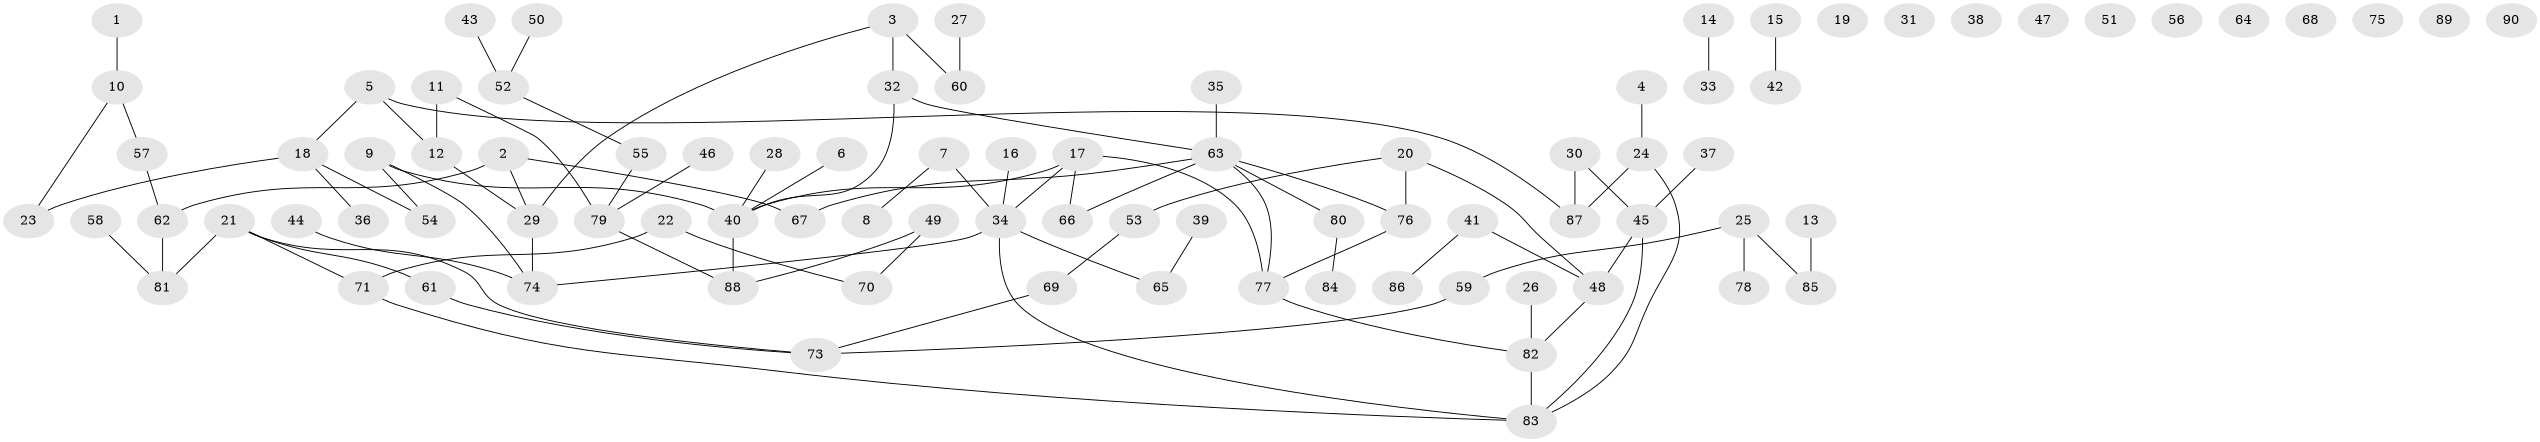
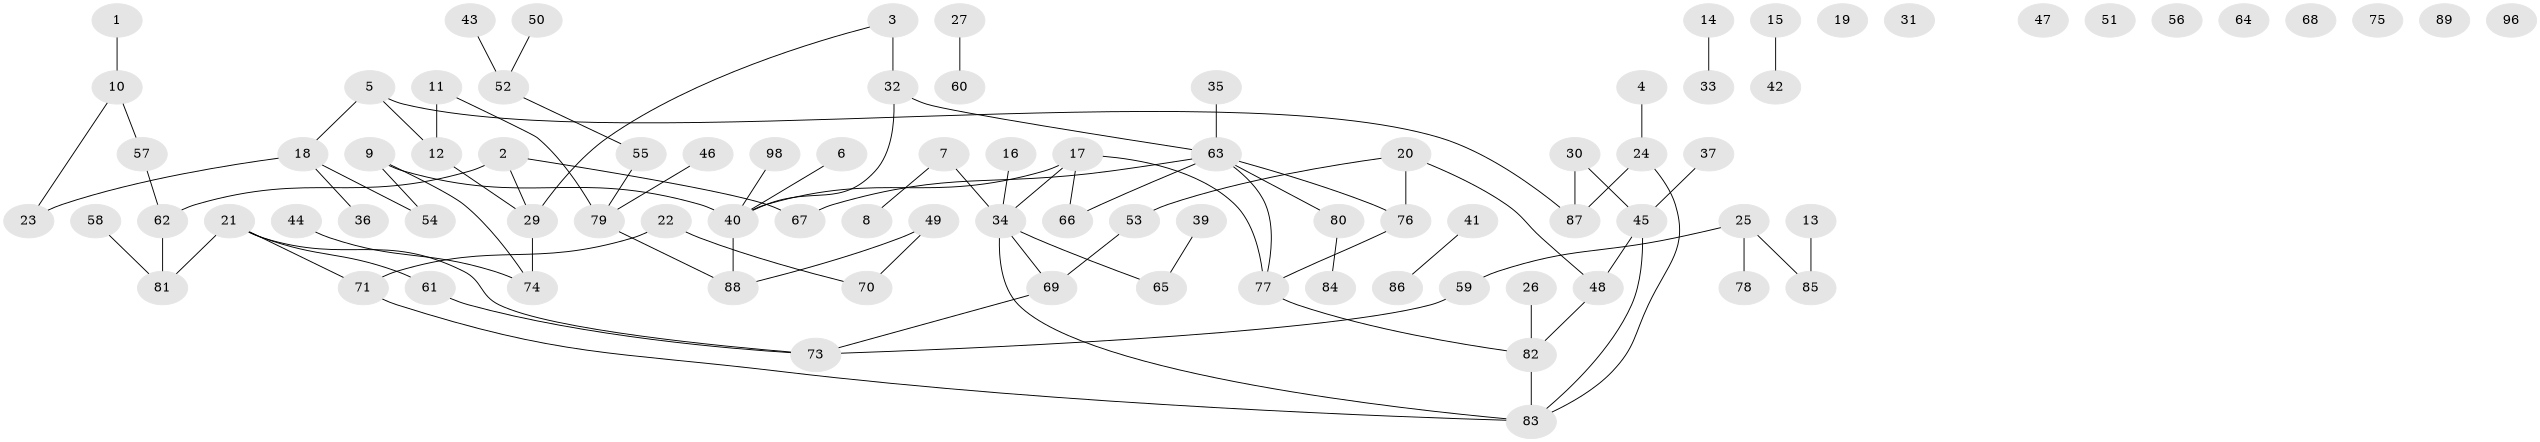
node "38": removed
node "90": label "90" -> "96"
edge "3" -- "60": removed
node "28": label "28" -> "98"
edge "41" -- "48": removed
edge "34" -- "74": now "34" -- "69"
